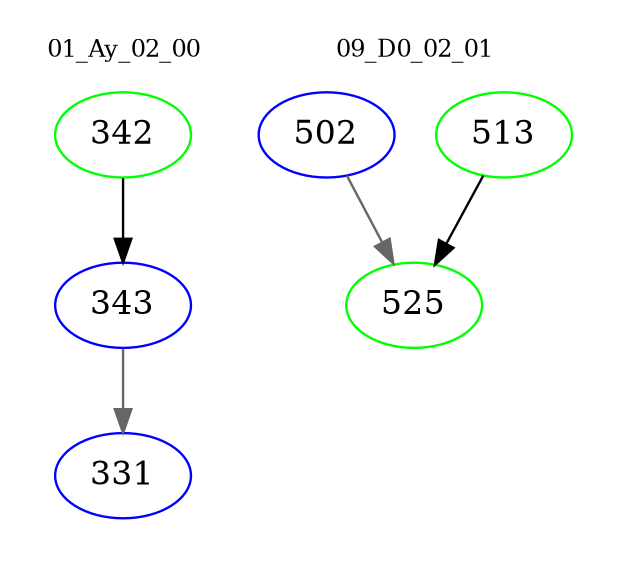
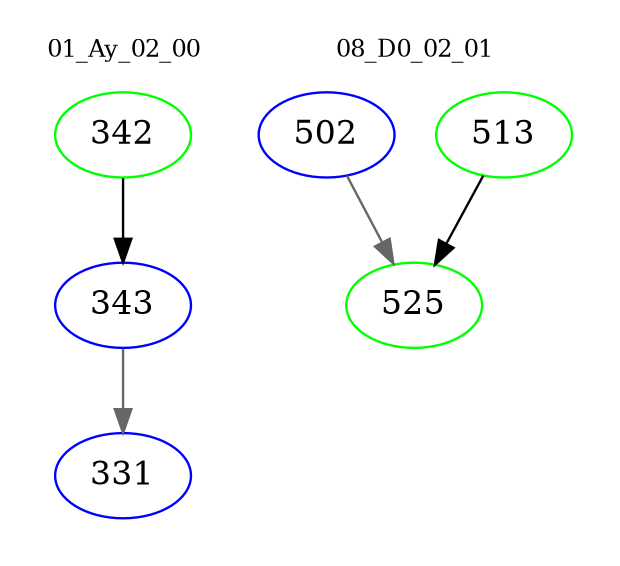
cluster "09_D0_02_01": label "09_D0_02_01" -> "08_D0_02_01"
